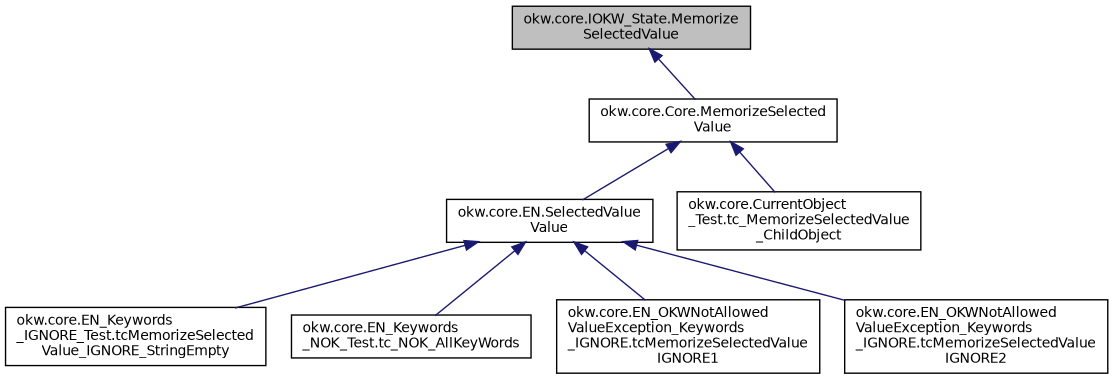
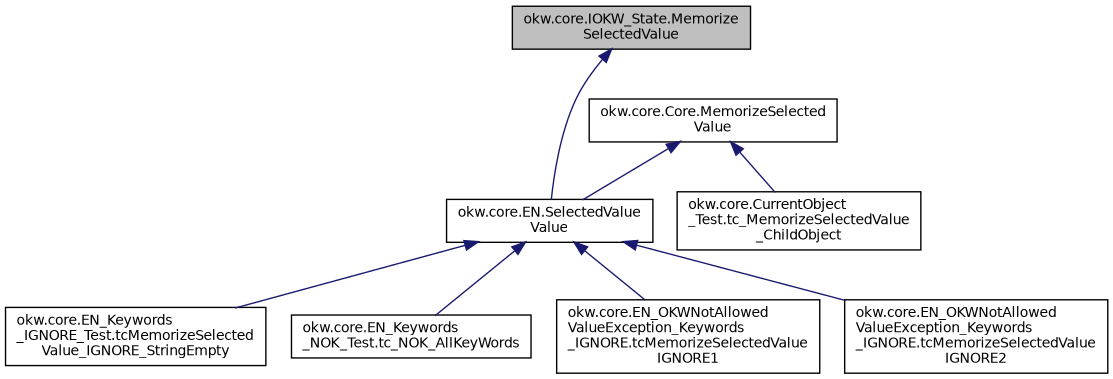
edge "okw.core.Core.MemorizeSelected Value" -> "okw.core.IOKW_State.Memorize SelectedValue": now "okw.core.EN.SelectedValue Value" -> "okw.core.IOKW_State.Memorize SelectedValue"
